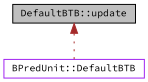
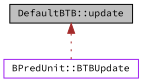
node "BPredUnit::DefaultBTB": label "BPredUnit::DefaultBTB" -> "BPredUnit::BTBUpdate"
